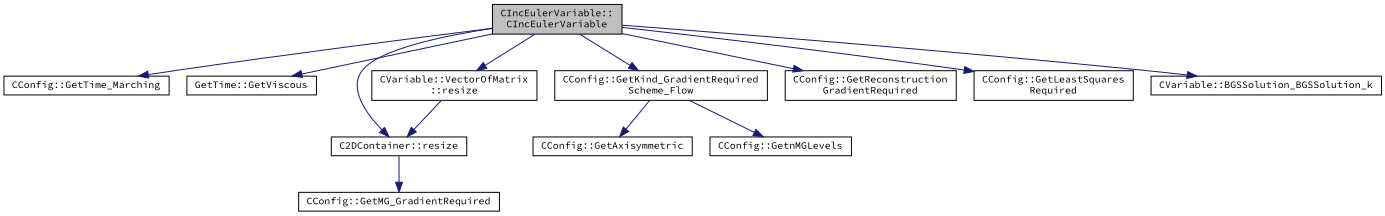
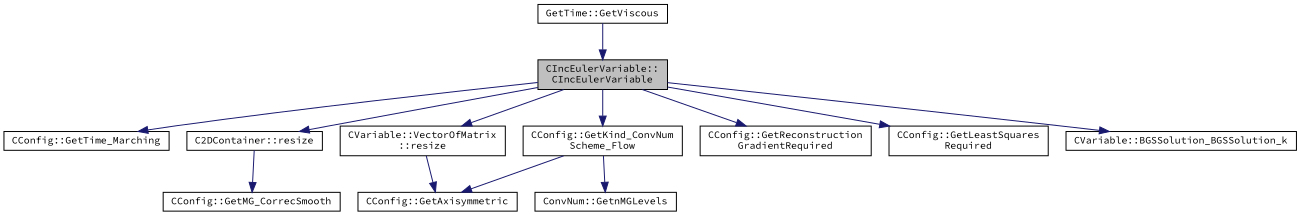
edge "CIncEulerVariable:: CIncEulerVariable" -> "GetTime::GetViscous": reversed
node "CConfig::GetKind_GradientRequired Scheme_Flow": label "CConfig::GetKind_GradientRequired Scheme_Flow" -> "CConfig::GetKind_ConvNum Scheme_Flow"
edge "CVariable::VectorOfMatrix ::resize" -> "C2DContainer::resize": now "CVariable::VectorOfMatrix ::resize" -> "CConfig::GetAxisymmetric"
node "CConfig::GetnMGLevels": label "CConfig::GetnMGLevels" -> "ConvNum::GetnMGLevels"
node "CConfig::GetMG_GradientRequired": label "CConfig::GetMG_GradientRequired" -> "CConfig::GetMG_CorrecSmooth"
